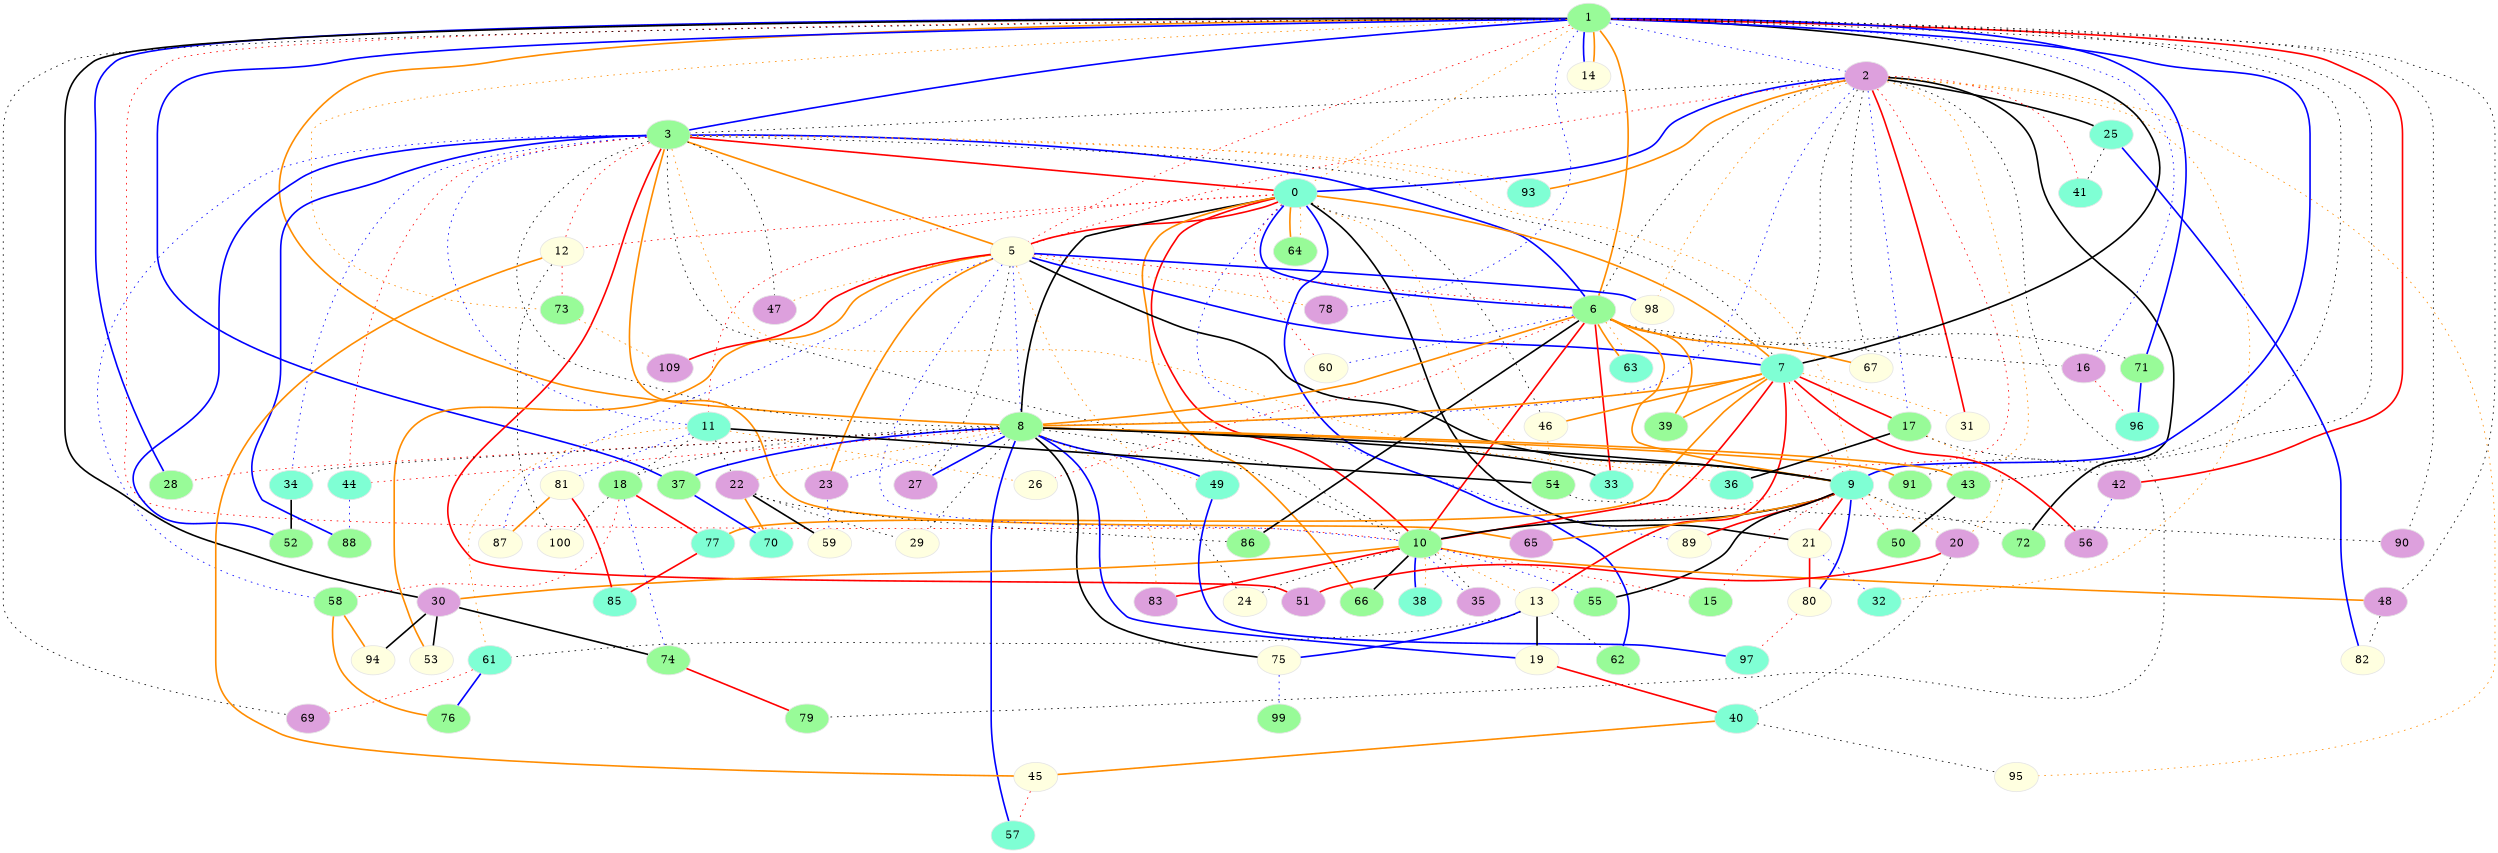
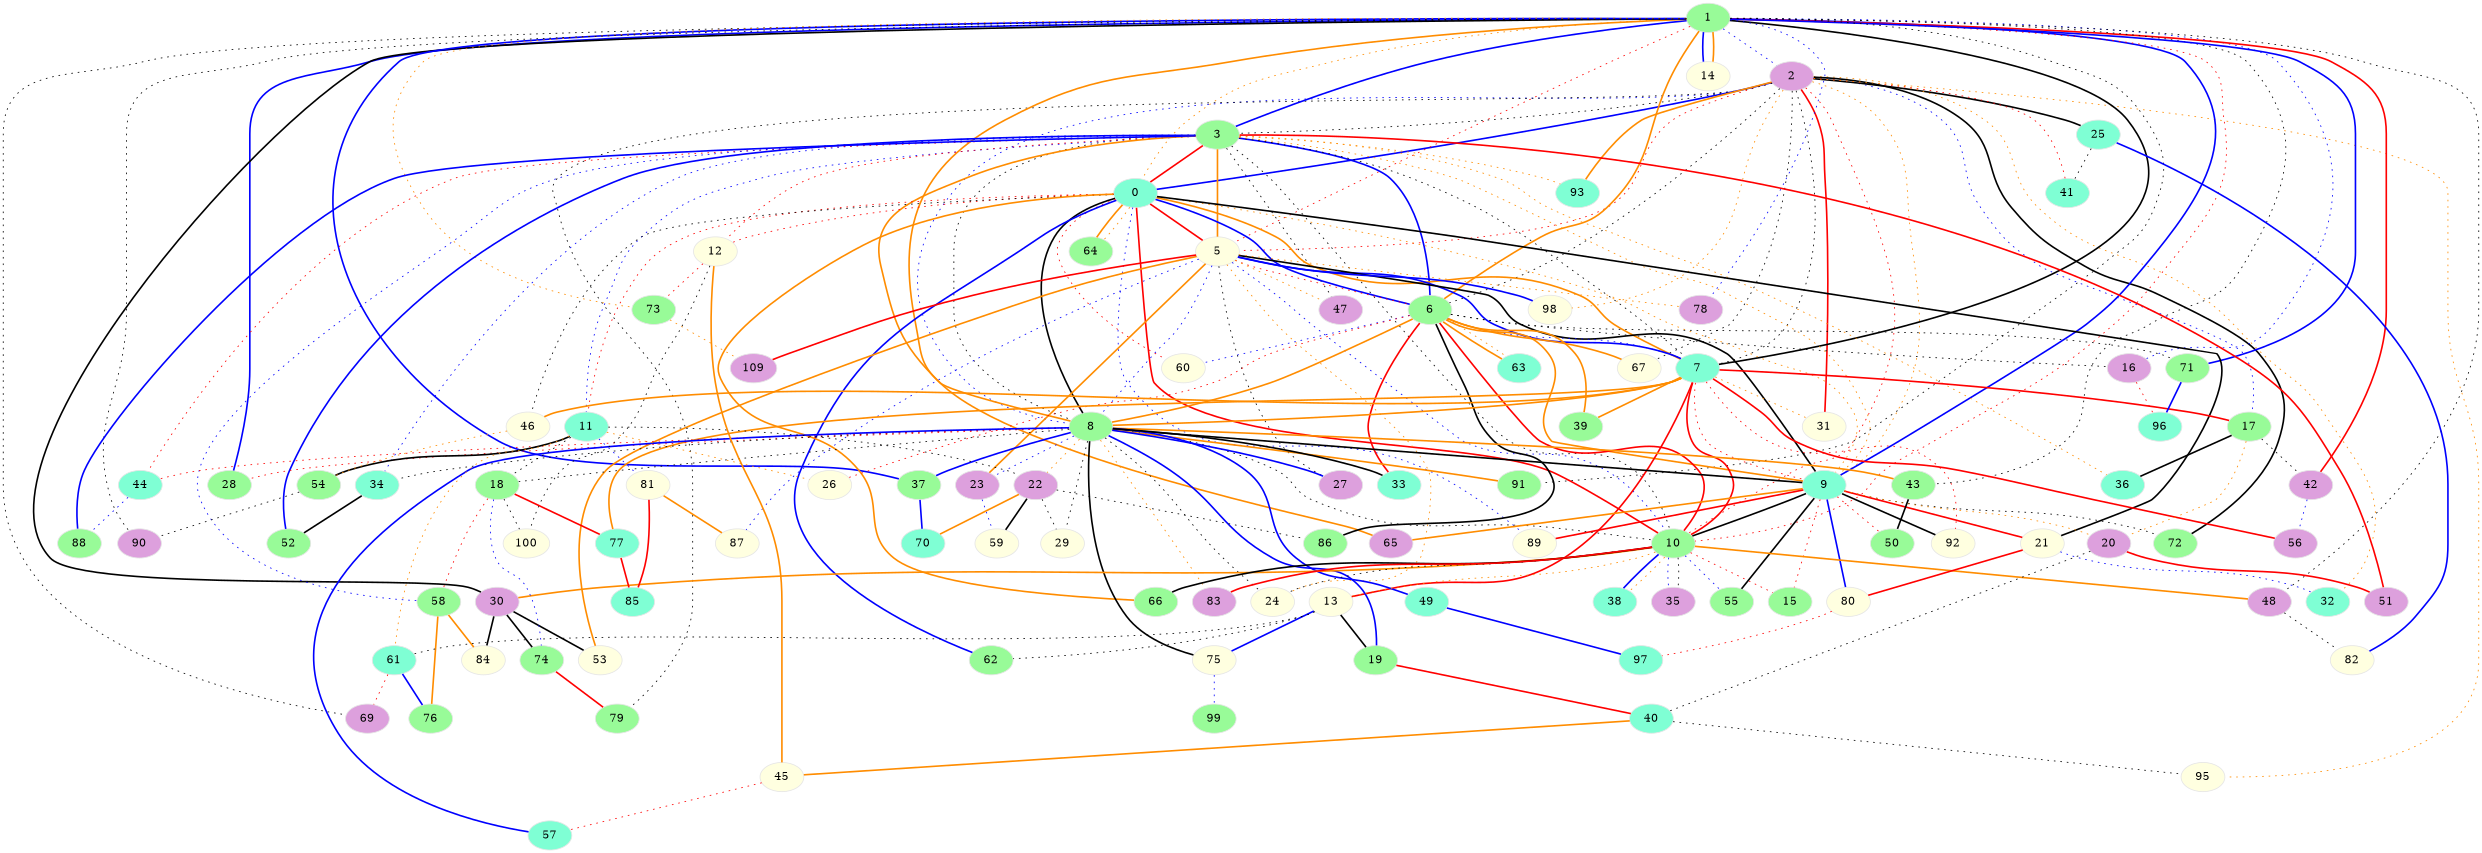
edge "5" -- "49": now "5" -- "24"
node "92": added
node "94": label "94" -> "84"
node "19": fillcolor lightyellow -> palegreen
